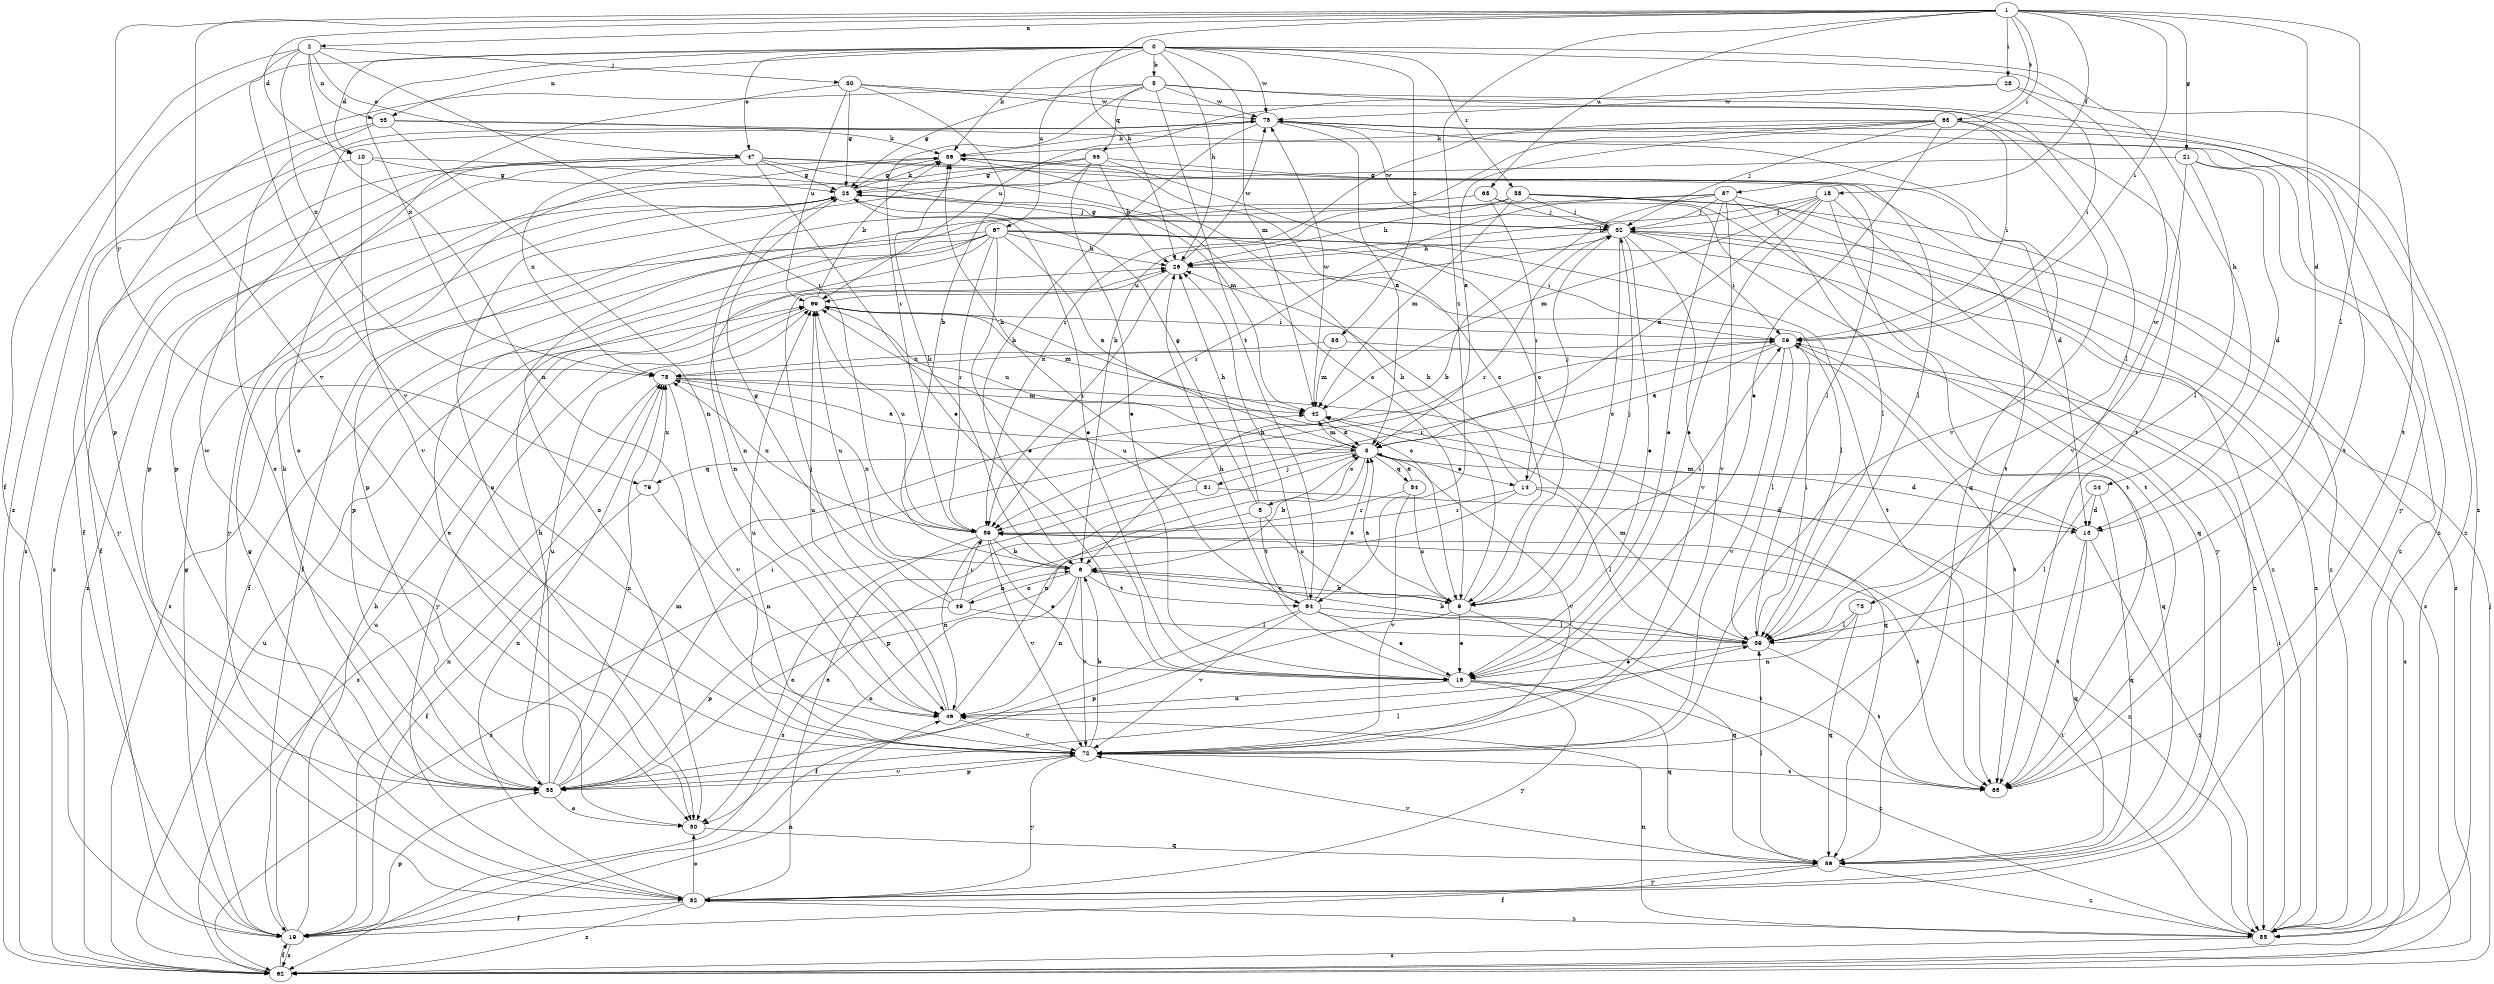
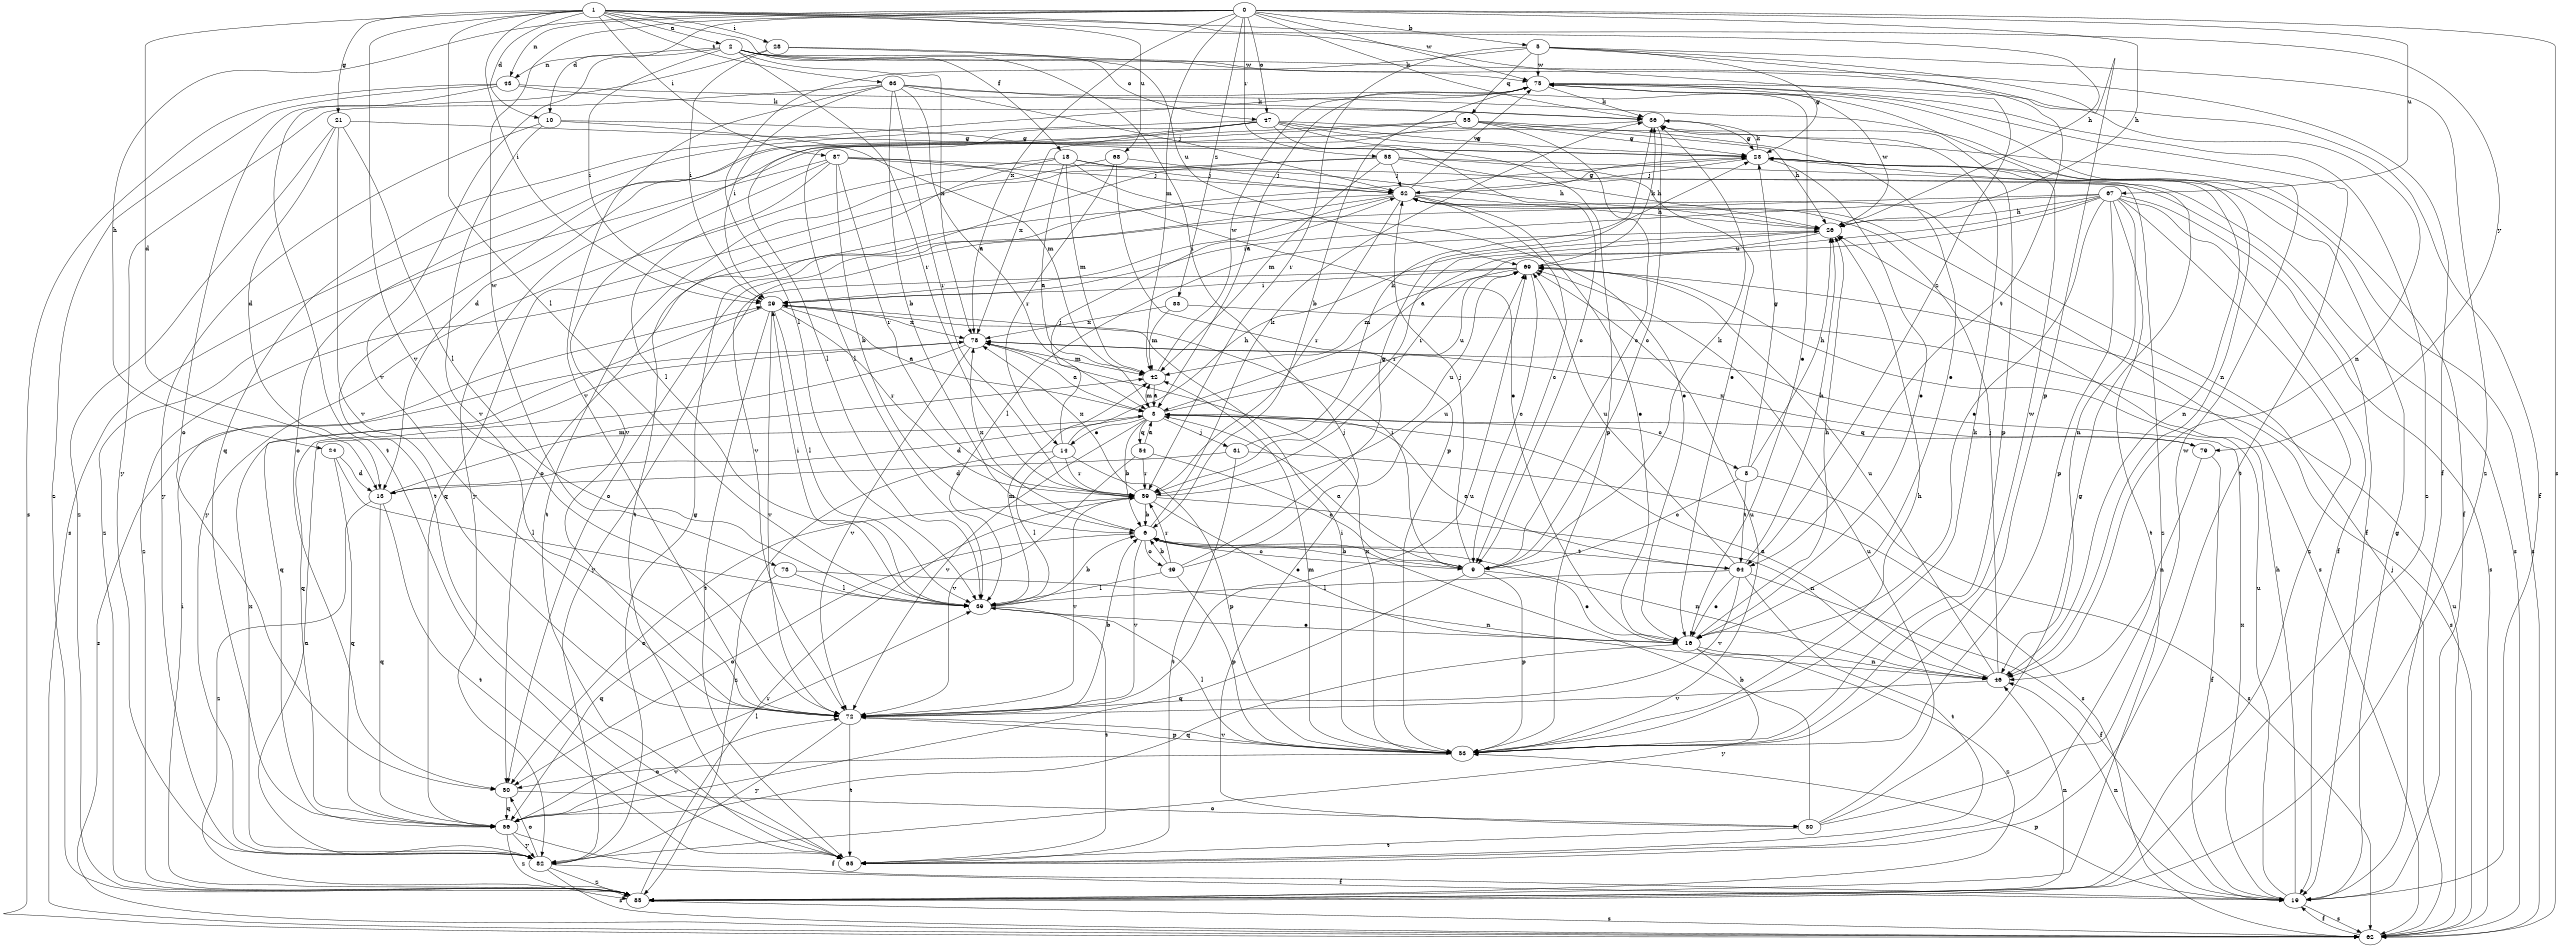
edge "2" -> "29": added, label "i"
edge "30" -> "50": reversed
edge "59" -> "65": now "31" -> "65"
